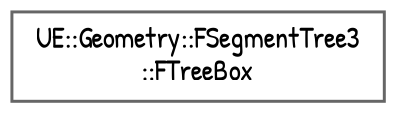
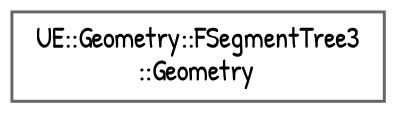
node "UE::Geometry::FSegmentTree3 ::FTreeBox": label "UE::Geometry::FSegmentTree3 ::FTreeBox" -> "UE::Geometry::FSegmentTree3 ::Geometry"
